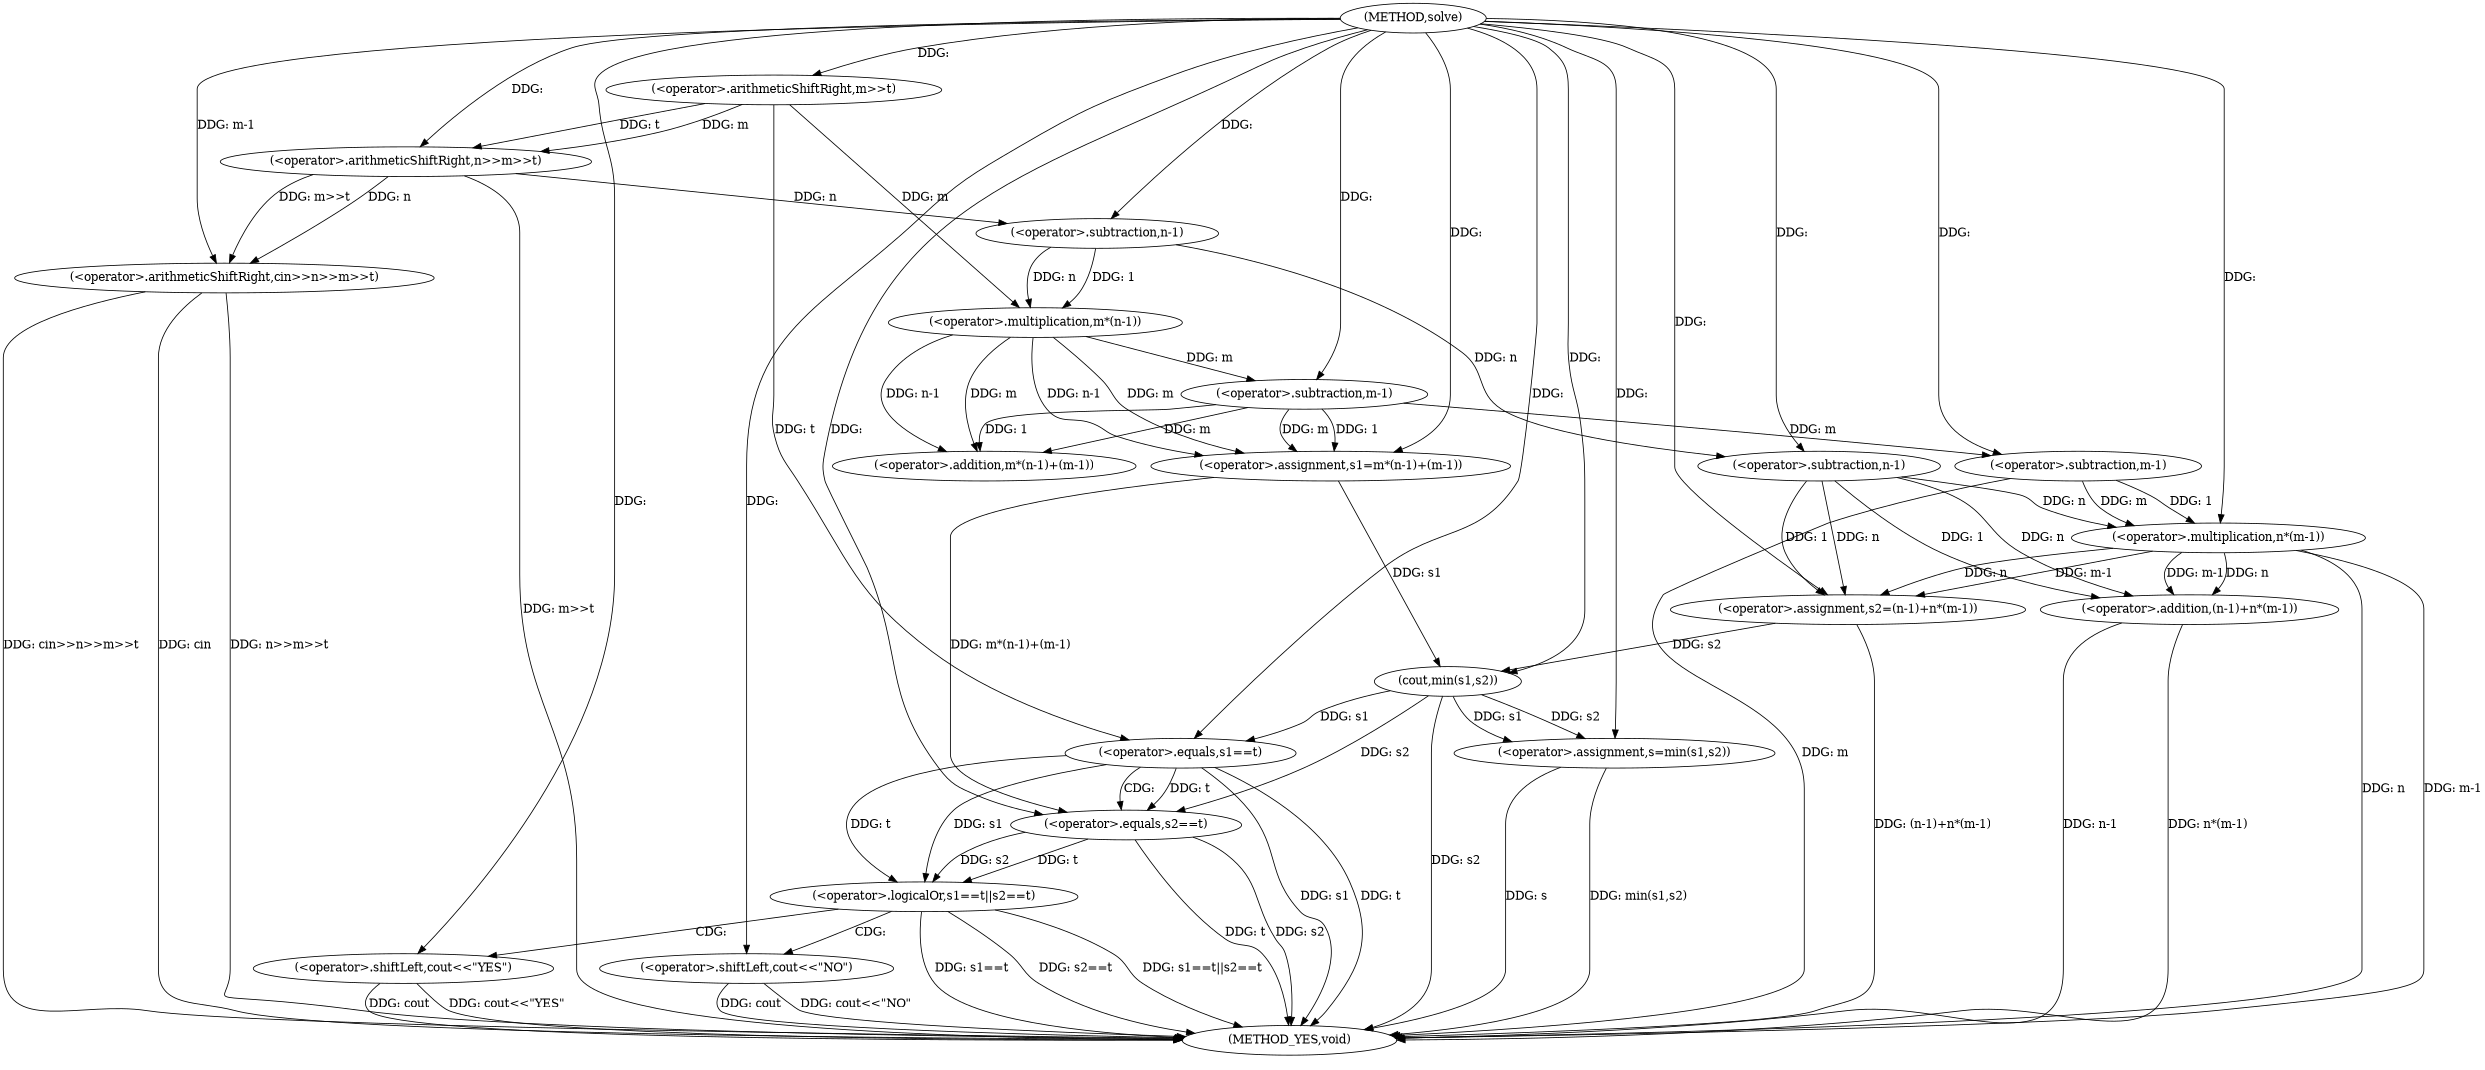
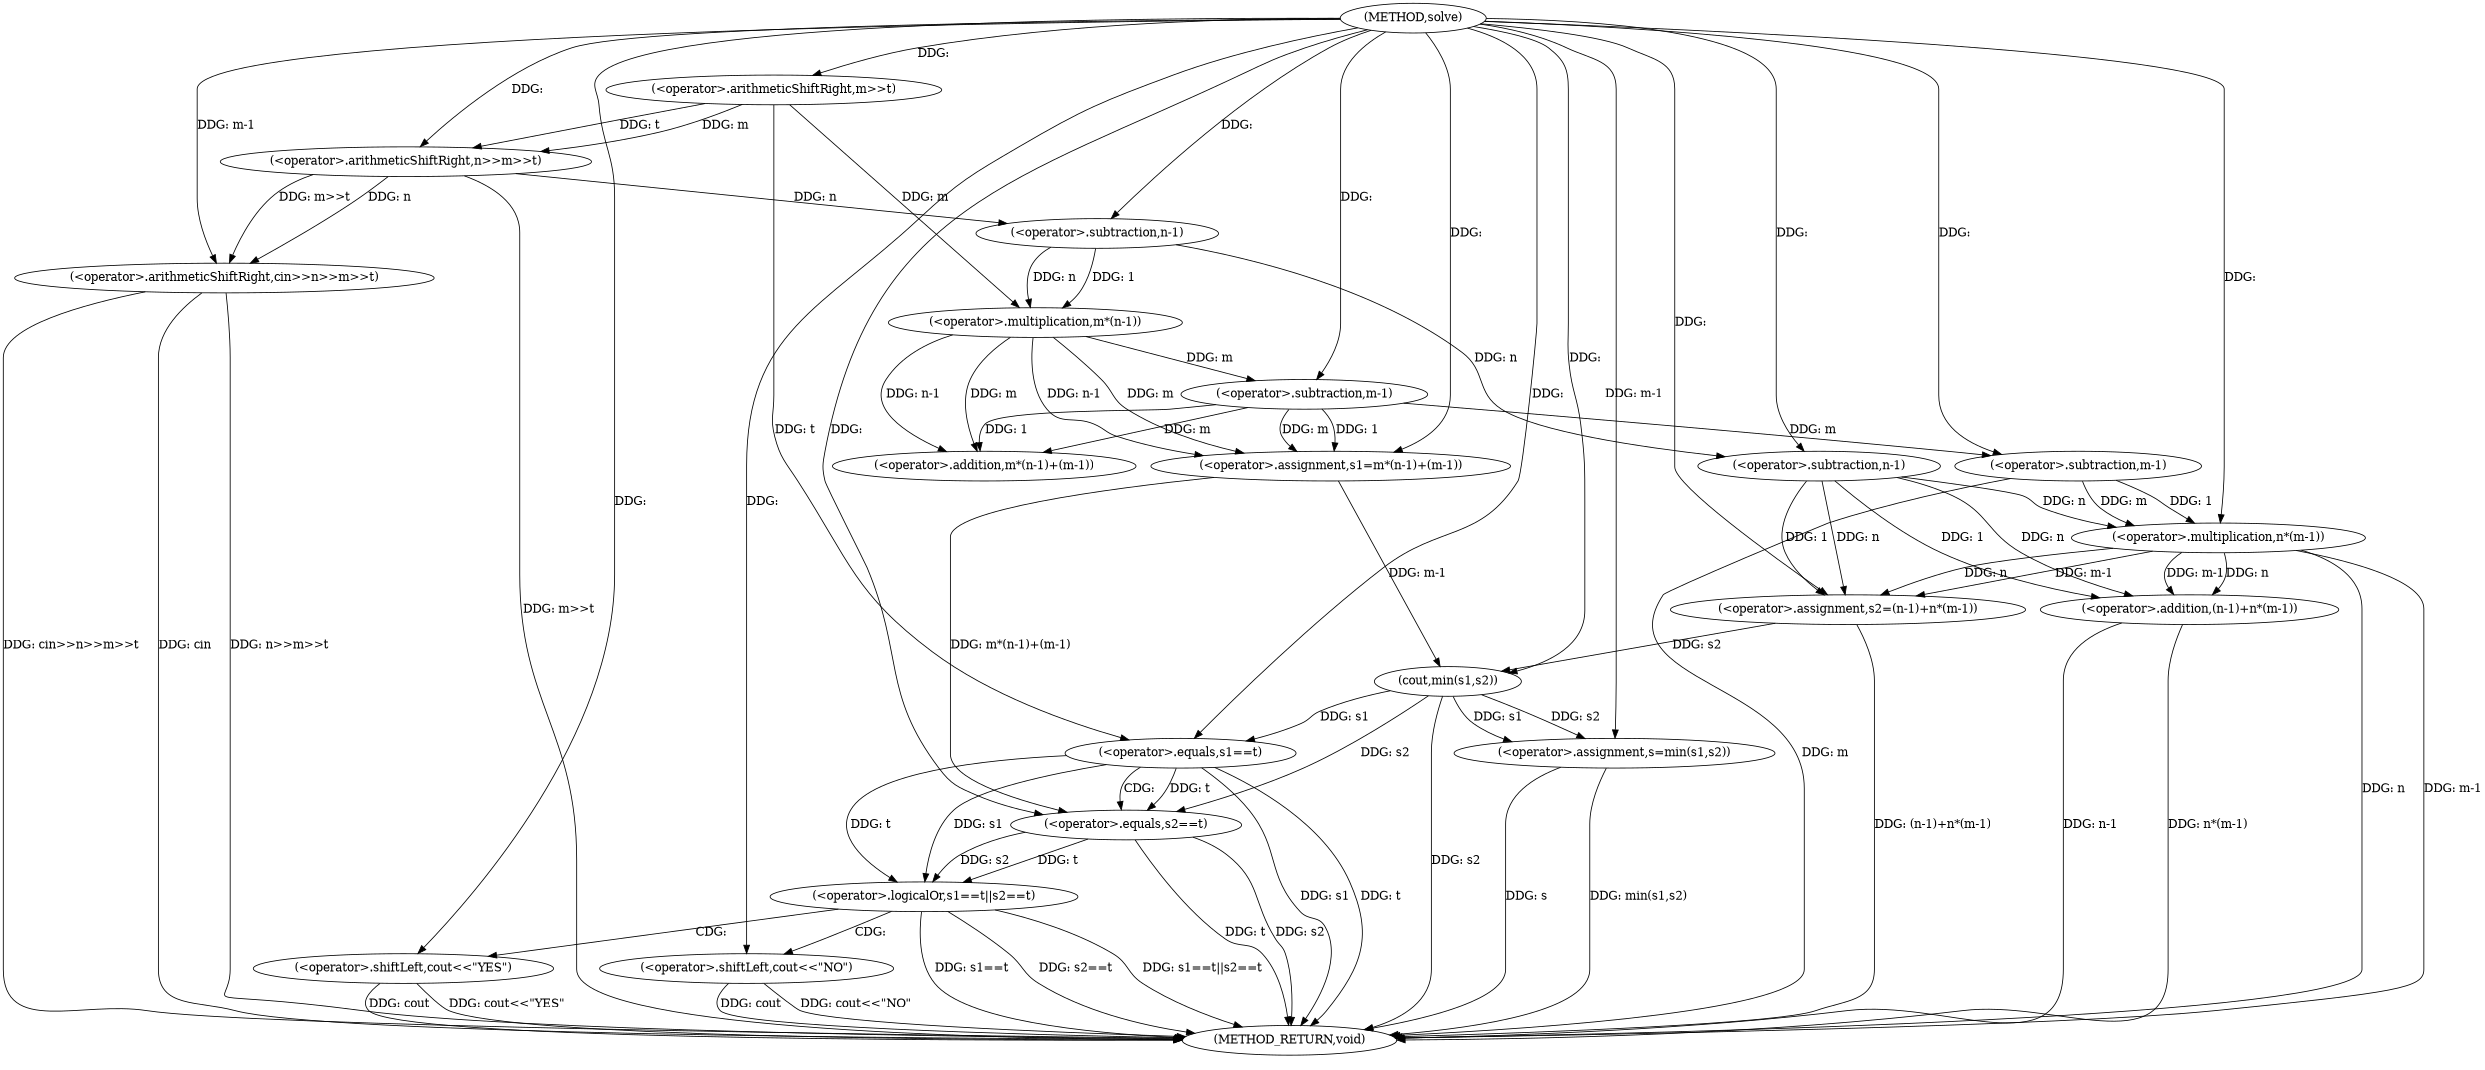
edge "(METHOD,solve)" -> "(<operator>.assignment,s=min(s1,s2))": label "DDG: " -> "DDG: m-1"
edge "(<operator>.assignment,s1=m*(n-1)+(m-1))" -> "(cout,min(s1,s2))": label "DDG: s1" -> "DDG: m-1"
node "(METHOD_YES,void)": label "(METHOD_YES,void)" -> "(METHOD_RETURN,void)"
